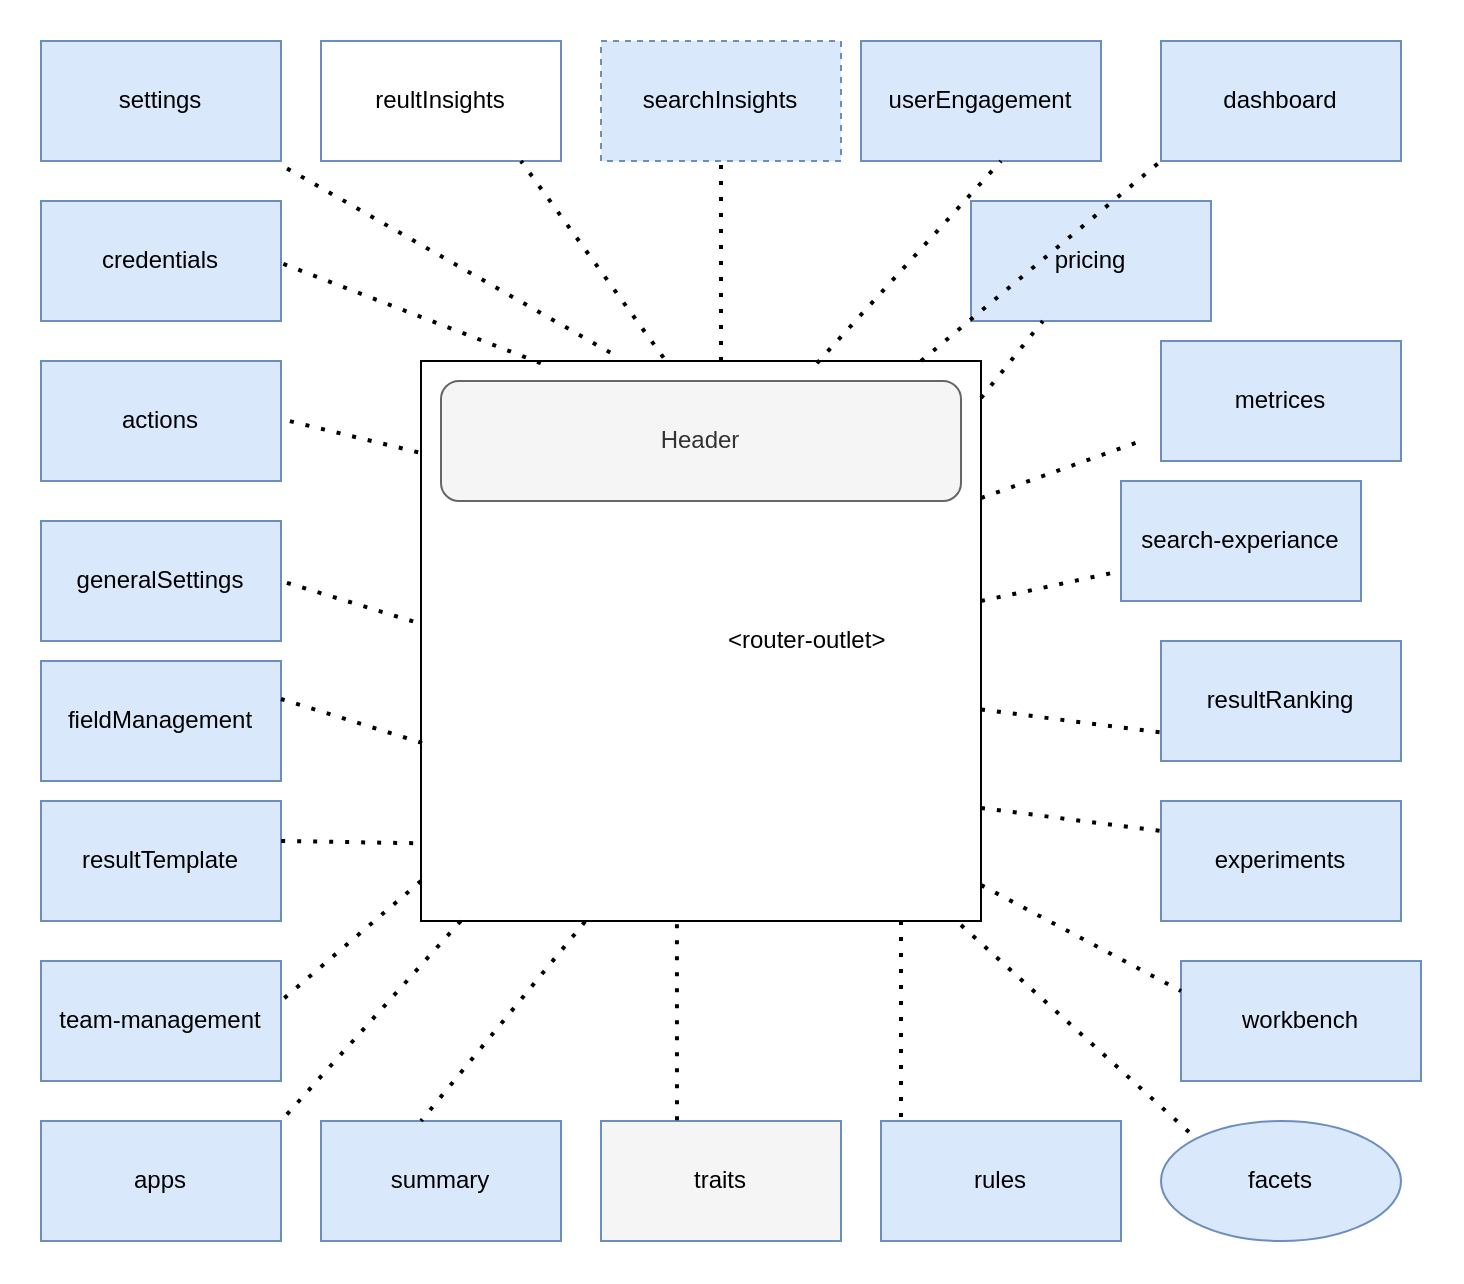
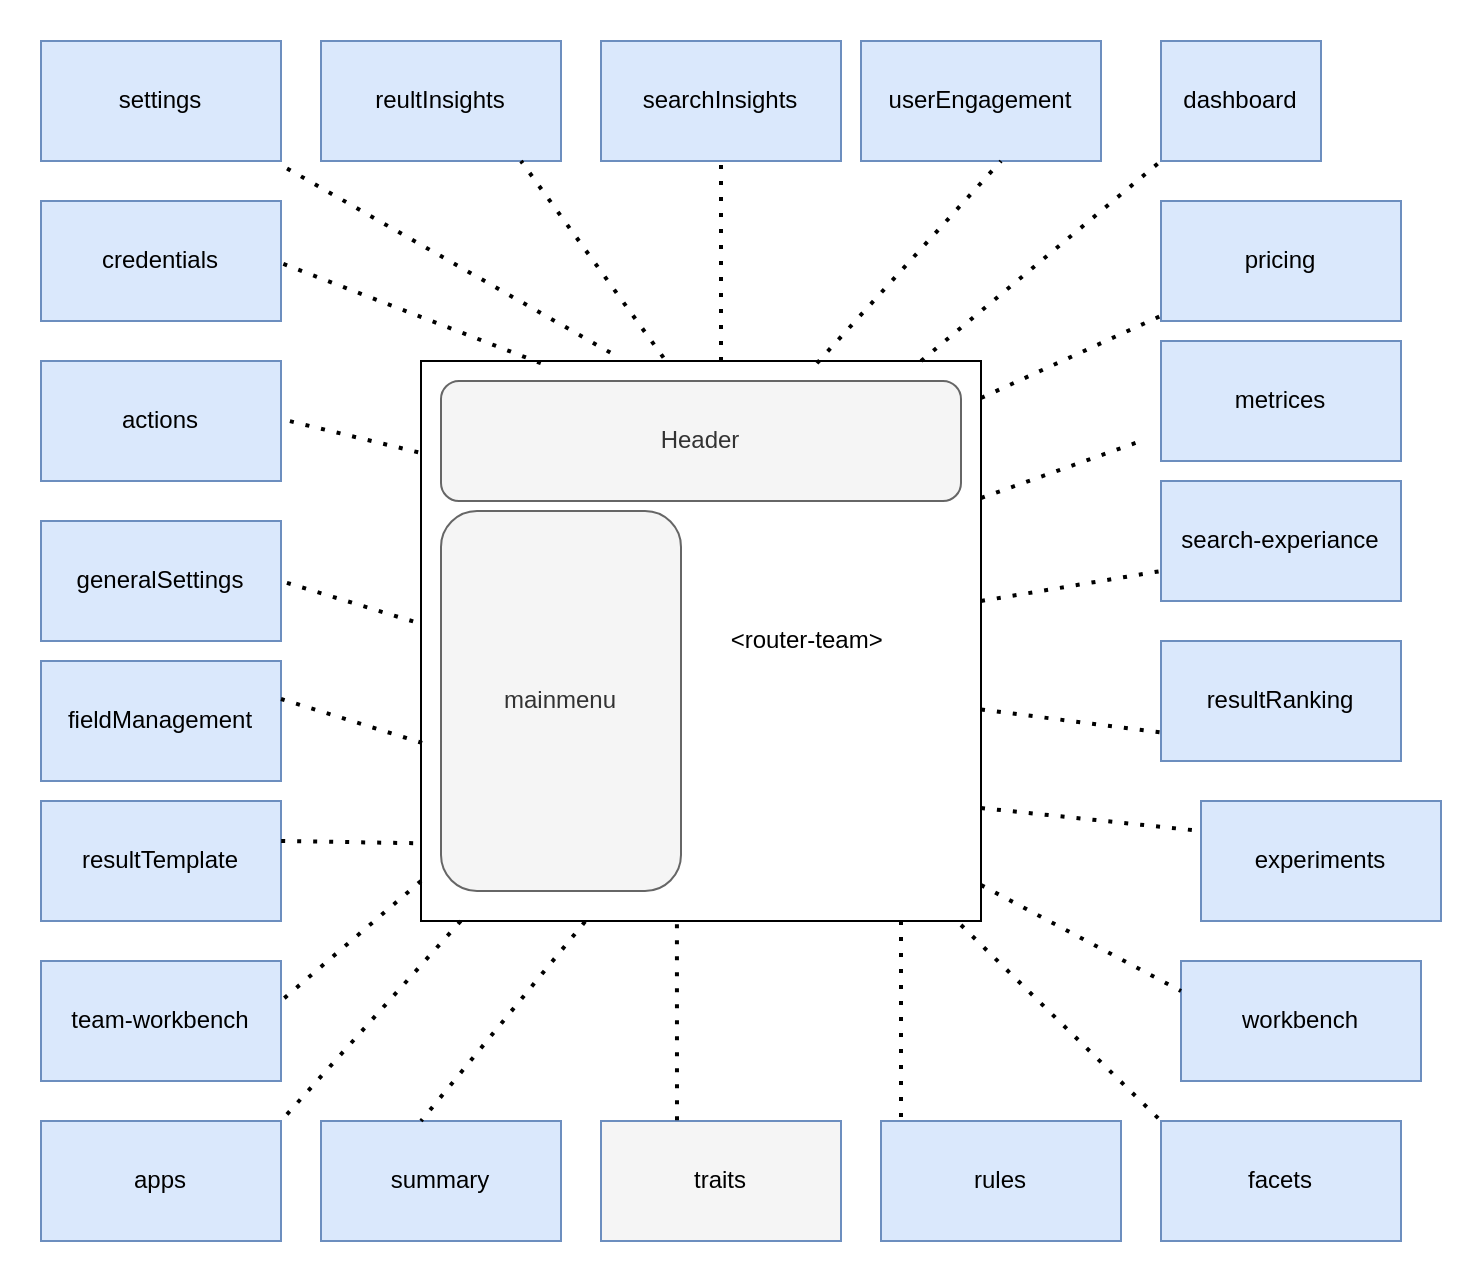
node "reultInsights": fillcolor #ffffff -> #dae8fc
node "searchInsights": style dashed -> solid
node "dashboard": size 240x120 -> 160x120
node "pricing": moved (1091, 261) -> (1281, 261)
node "search-experiance": moved (1241, 541) -> (1281, 541)
node "<router-outlet>": label "<router-outlet>" -> "<router-team>"
node "mainmenu": added
node "experiments": moved (1281, 861) -> (1321, 861)
node "team-management": label "team-management" -> "team-workbench"
node "facets": shape ellipse -> rectangle
